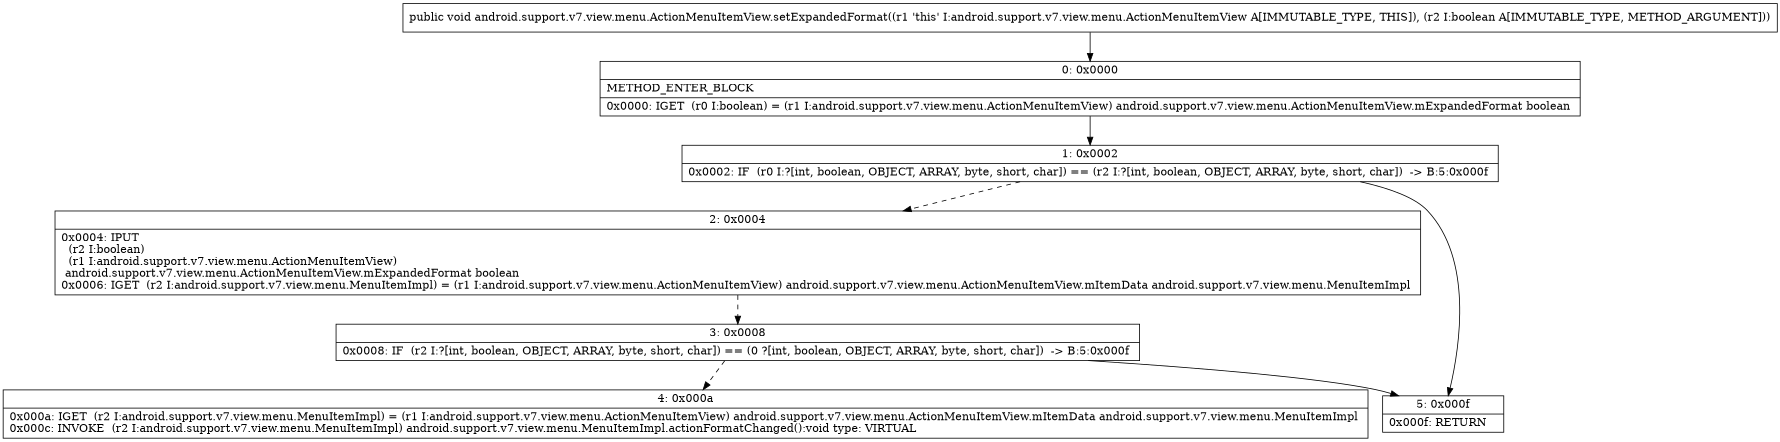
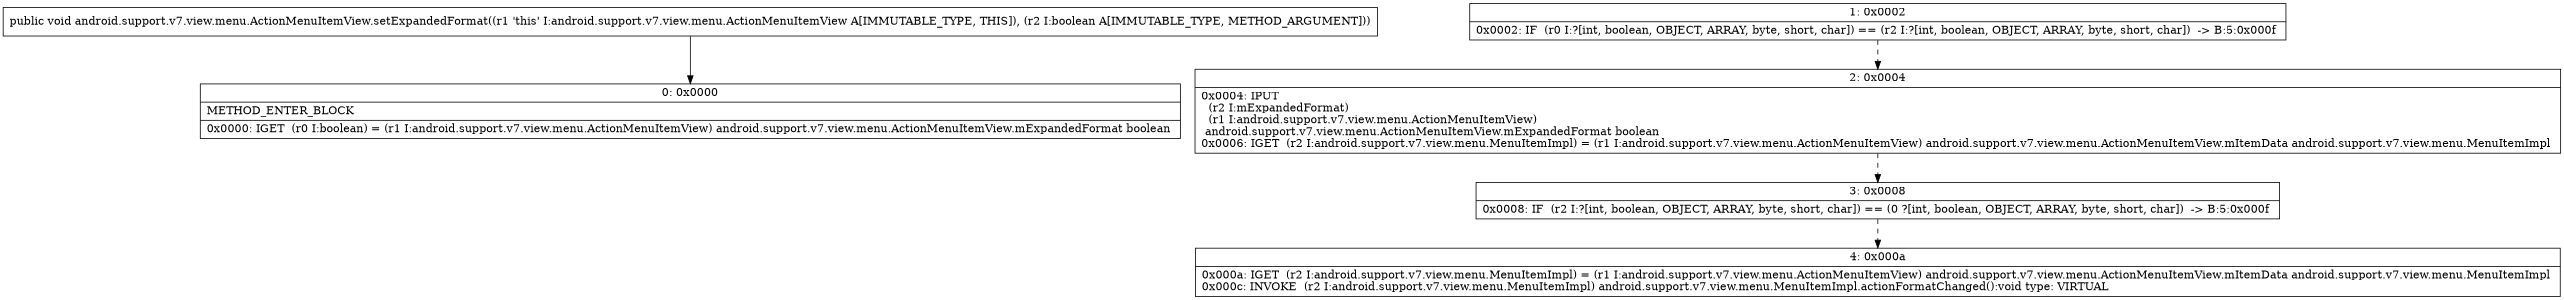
edge "0: 0x0000" -> "1: 0x0002": removed
node "2: 0x0004": text "(r2 I:boolean)" -> "(r2 I:mExpandedFormat)"
node "5: 0x000f": removed
